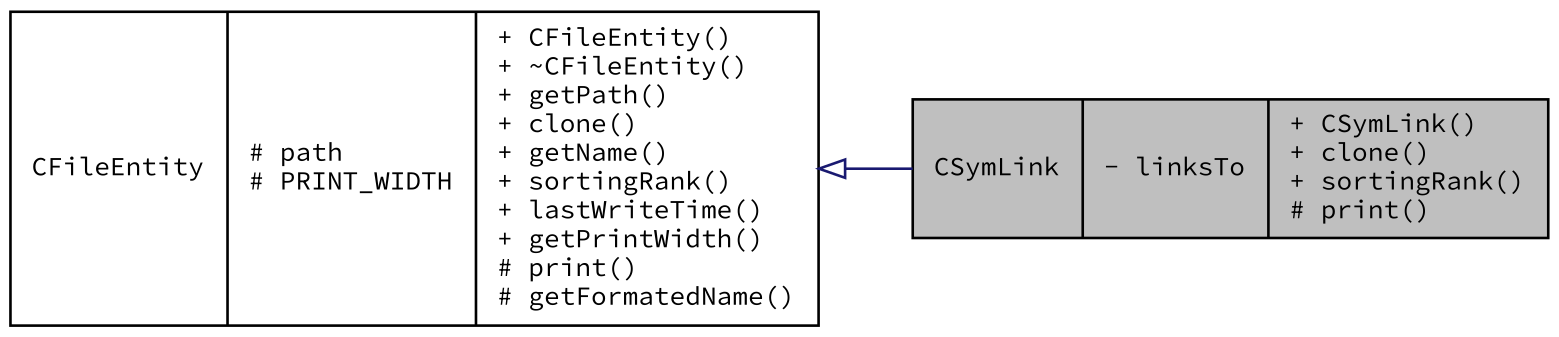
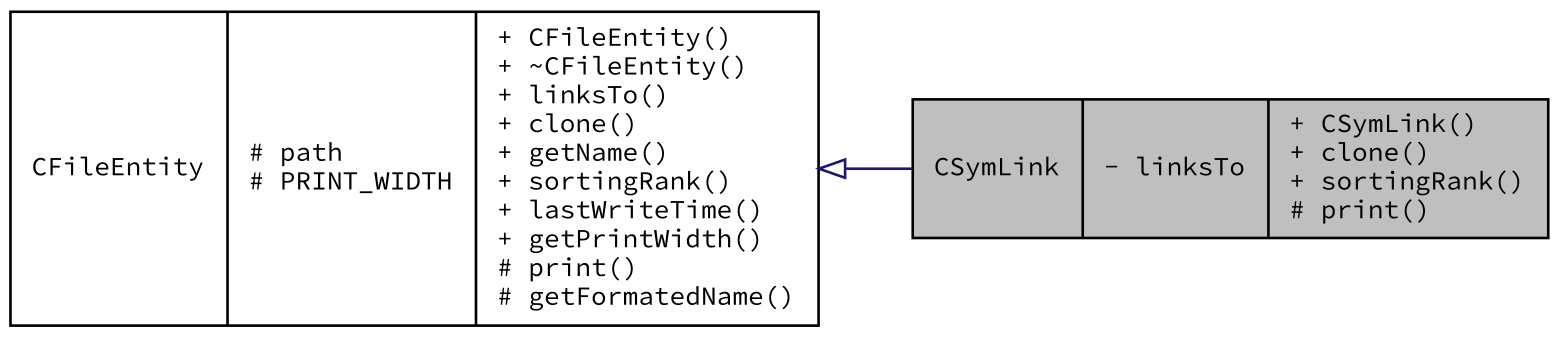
node "CFileEntity": text "+ getPath()" -> "+ linksTo()"
